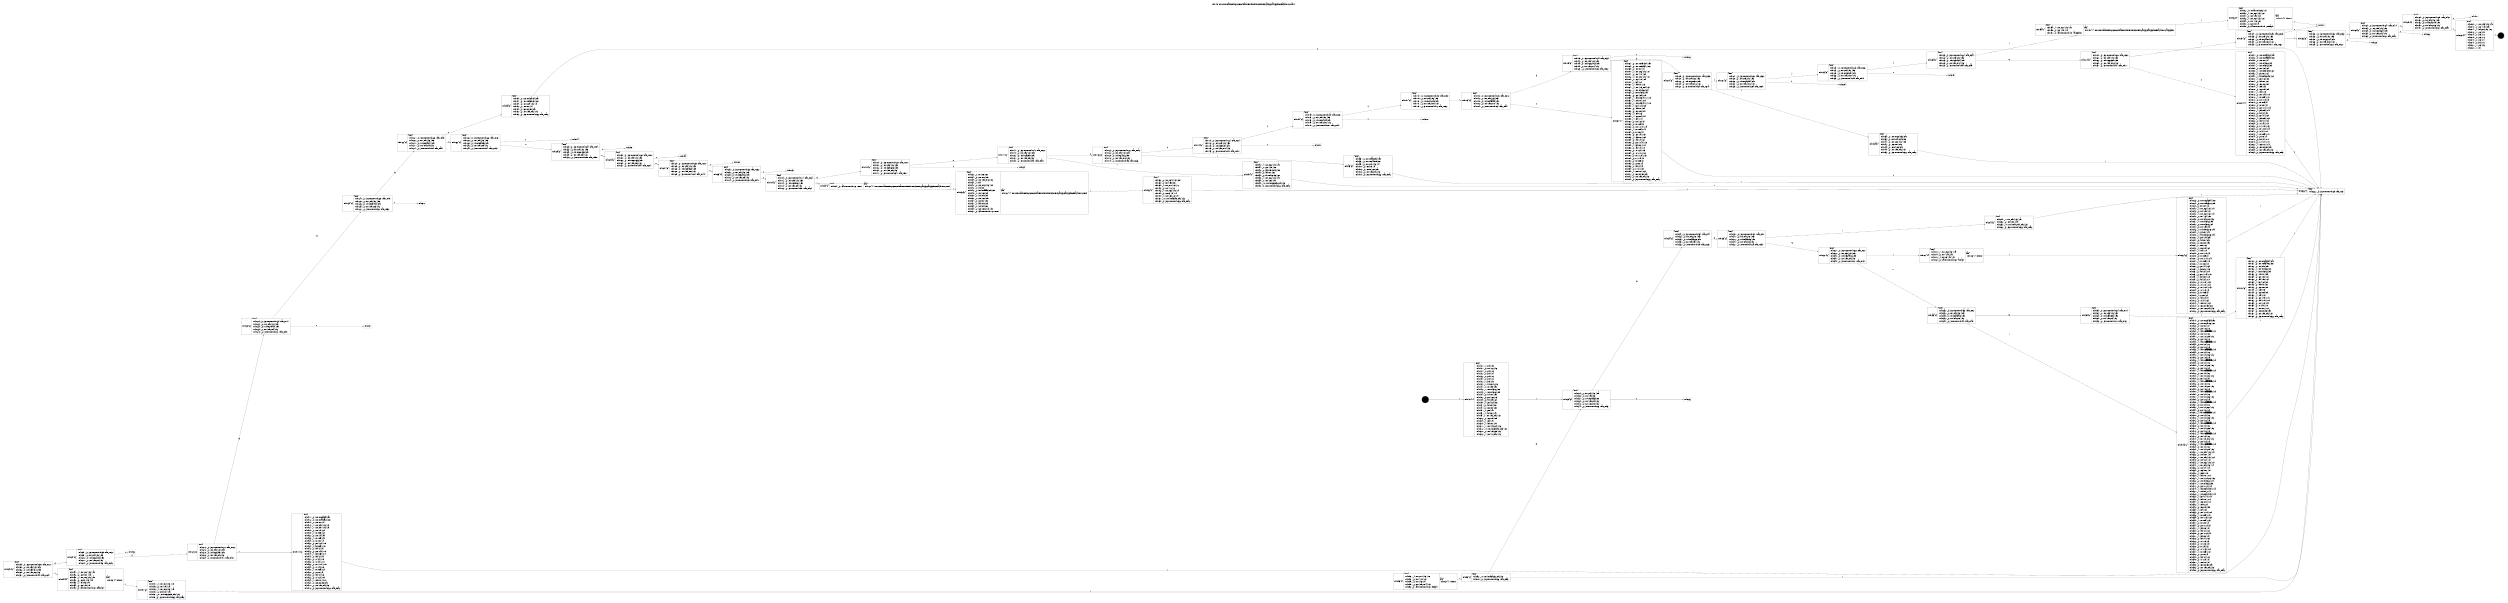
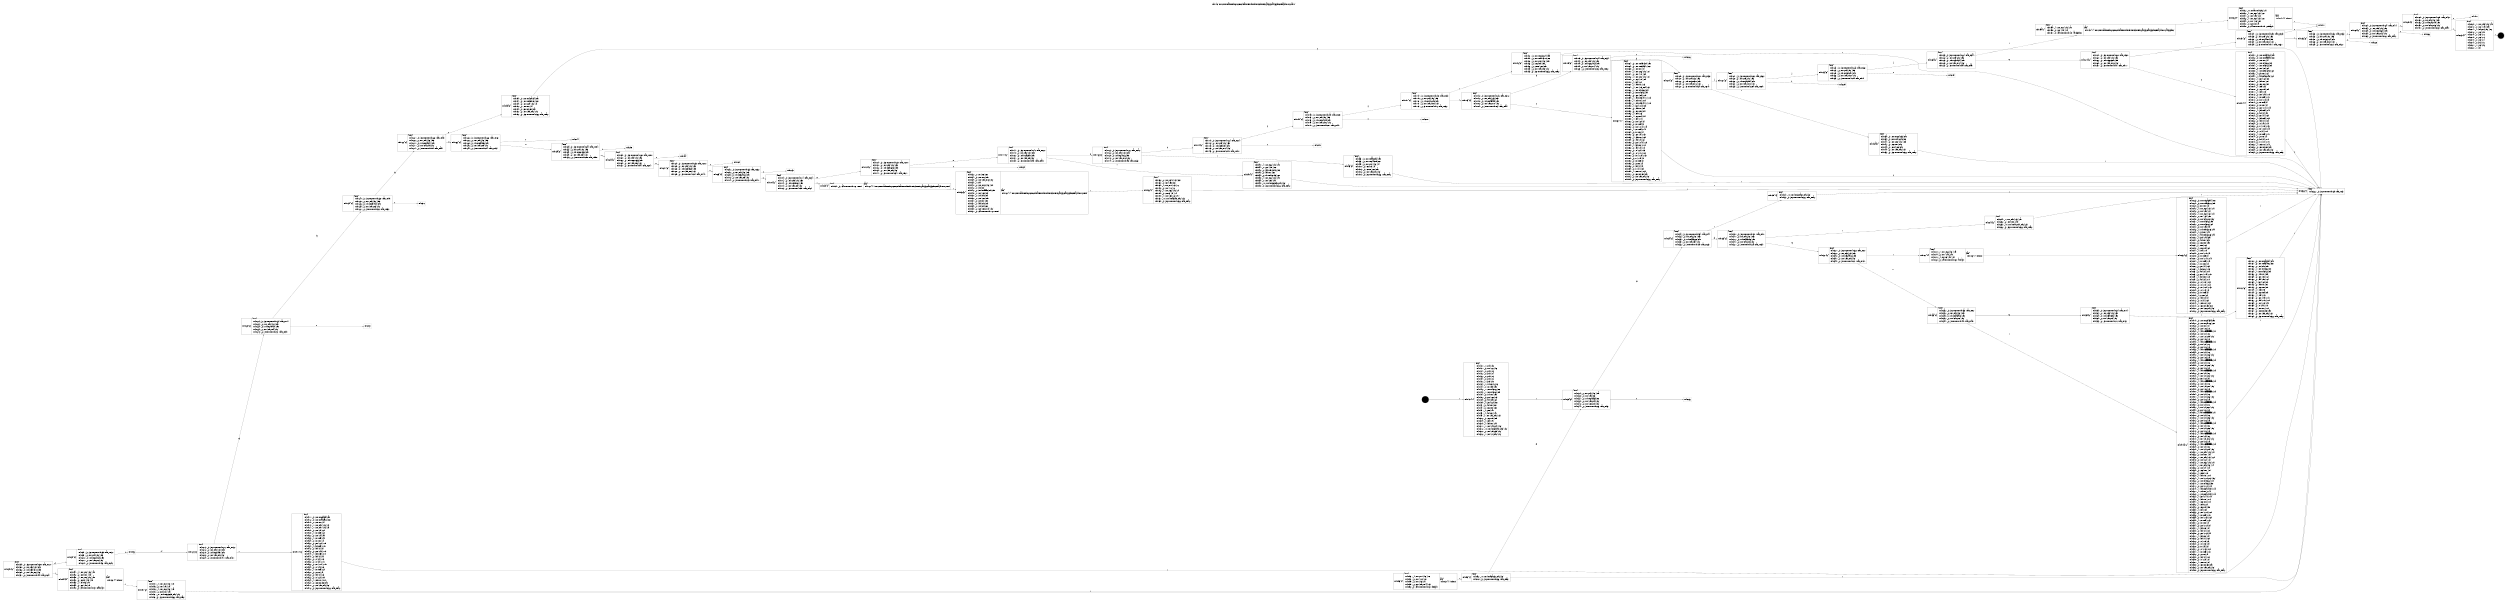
node "0x401d76 [30]": added
node "0x401d2b [15]": added
edge "0x4015f7 [28]" -> "0x401613 [28]": now "0x401d58" -> "0x401613 [28]"
